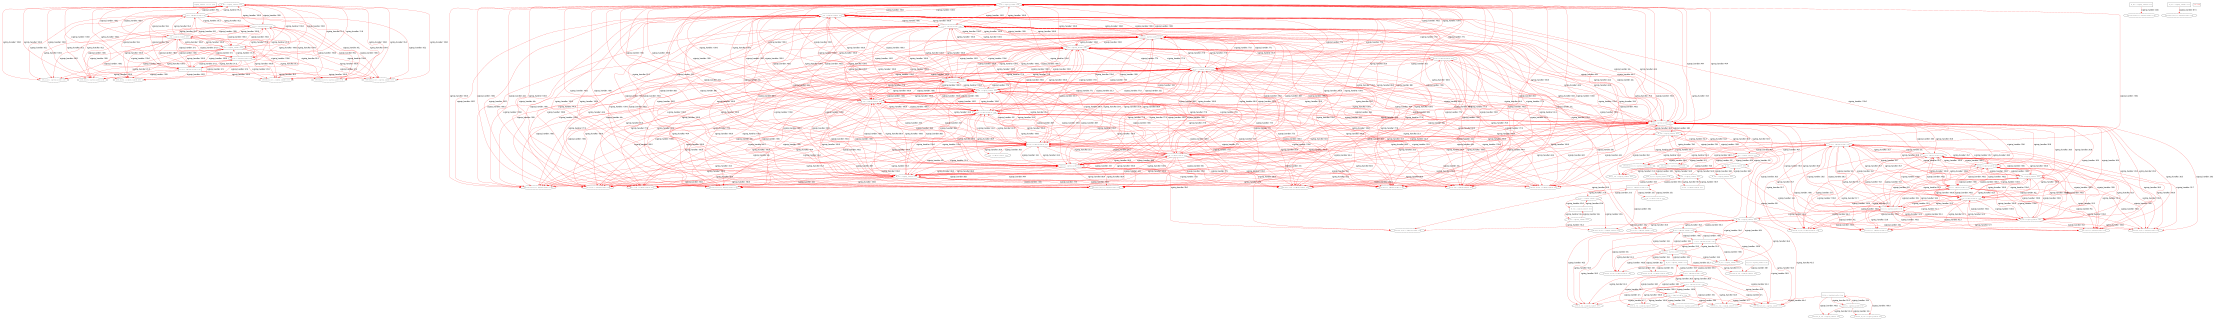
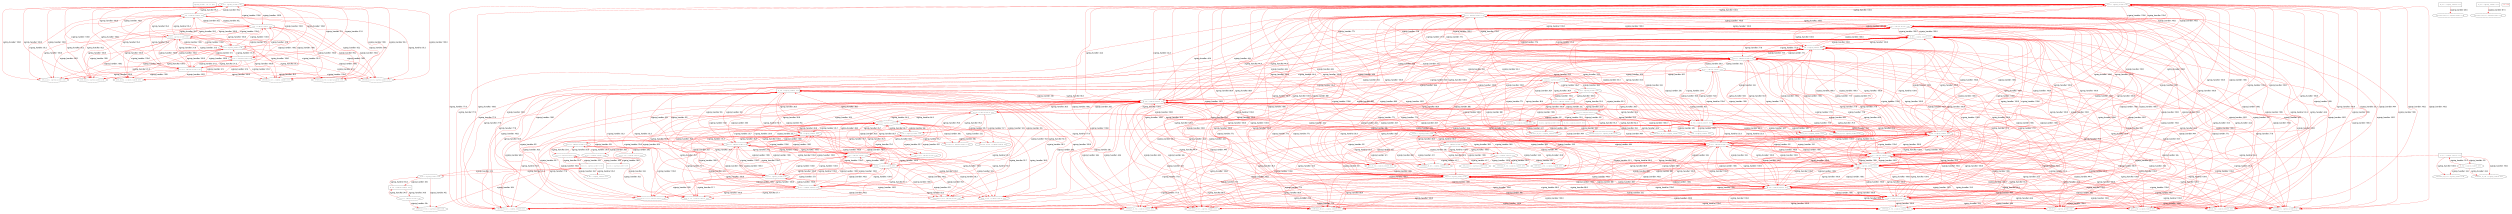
edge "14_tsh.c.sigtstp_handler.tree" -> "38_tsh.c.sigtstp_handler.tree": now "14_tsh.c.sigtstp_handler.tree" -> "60_tsh.c.sigtstp_handler.tree"
